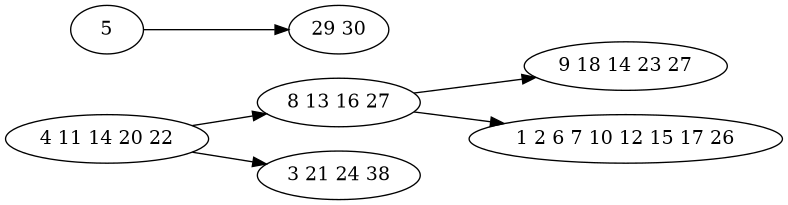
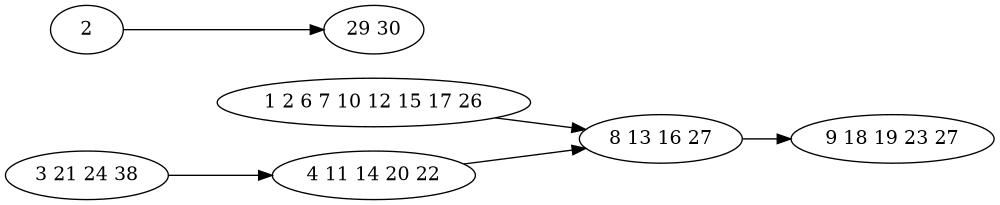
node "5": label "5" -> "2"
node "9 18 14 23 27": label "9 18 14 23 27" -> "9 18 19 23 27"
edge "8 13 16 27" -> "1 2 6 7 10 12 15 17 26": reversed
edge "4 11 14 20 22" -> "3 21 24 38": reversed
